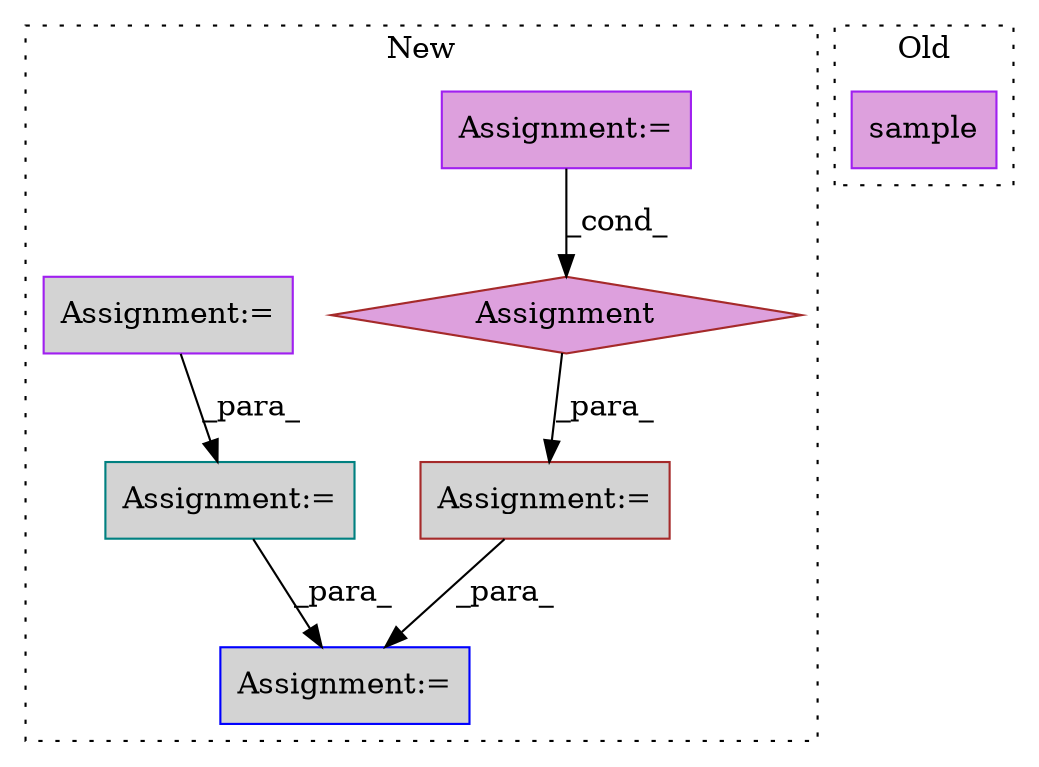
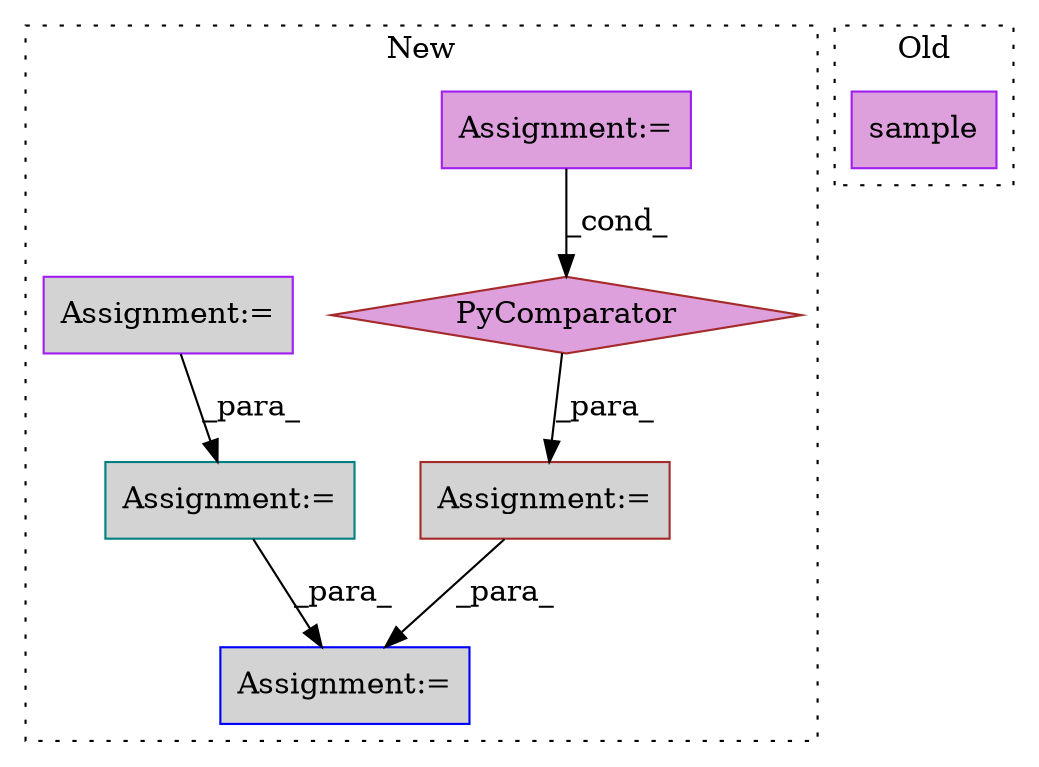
node "Assignment": label "Assignment" -> "PyComparator"
